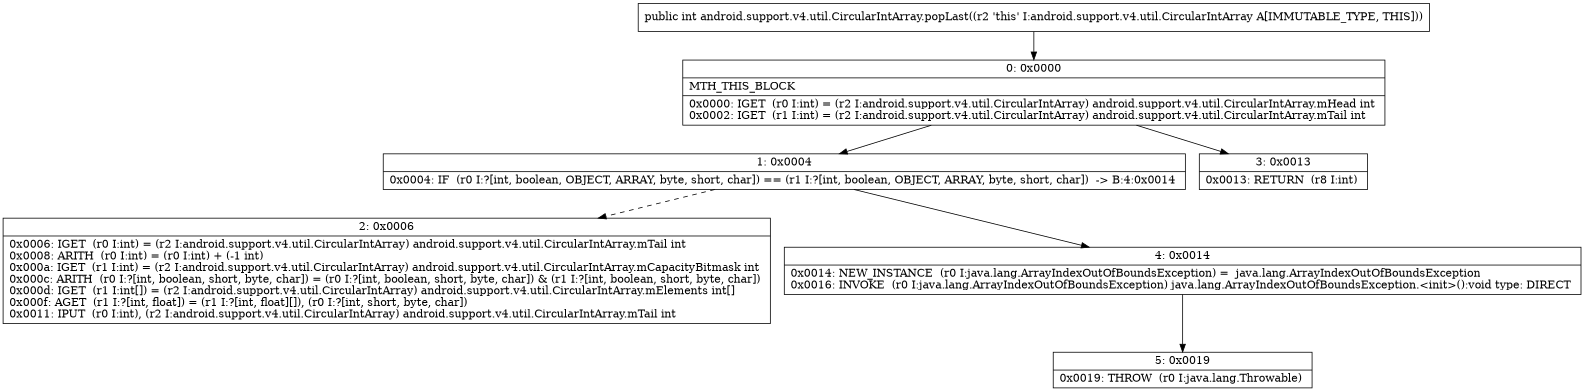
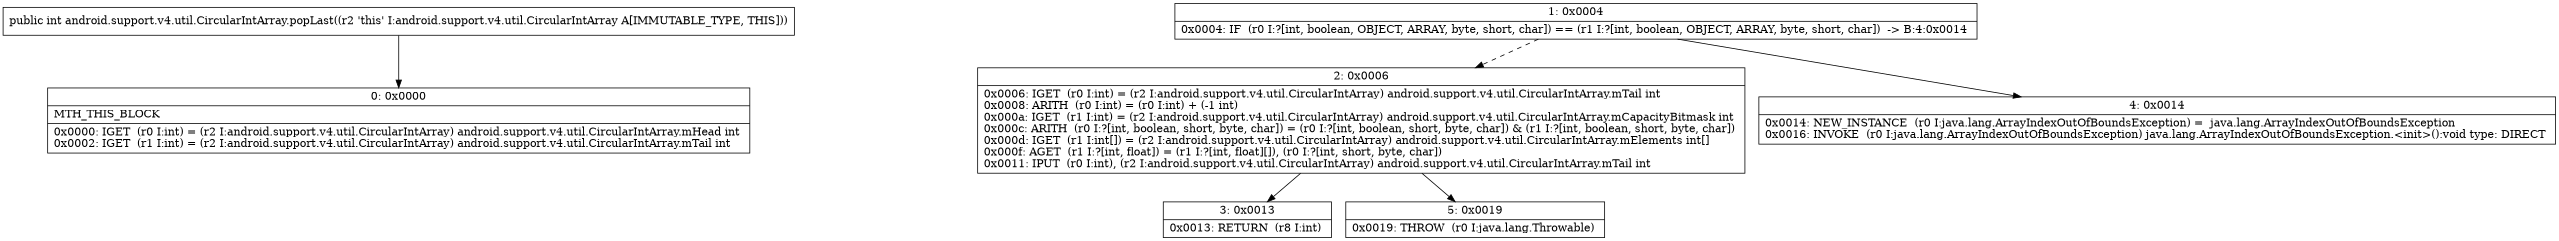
edge "0: 0x0000" -> "1: 0x0004": removed
edge "0: 0x0000" -> "3: 0x0013": now "2: 0x0006" -> "3: 0x0013"
edge "4: 0x0014" -> "5: 0x0019": now "2: 0x0006" -> "5: 0x0019"
